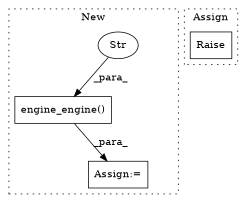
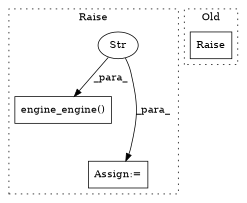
cluster "New": label "New" -> "Raise"
cluster "Assign": label "Assign" -> "Old"
edge "engine_engine()" -> "Assign:=": now "Str" -> "Assign:="
